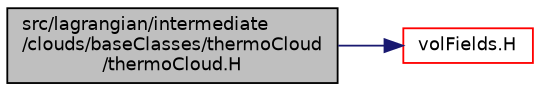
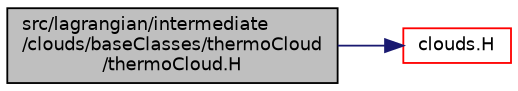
node "volFields.H": label "volFields.H" -> "clouds.H"
